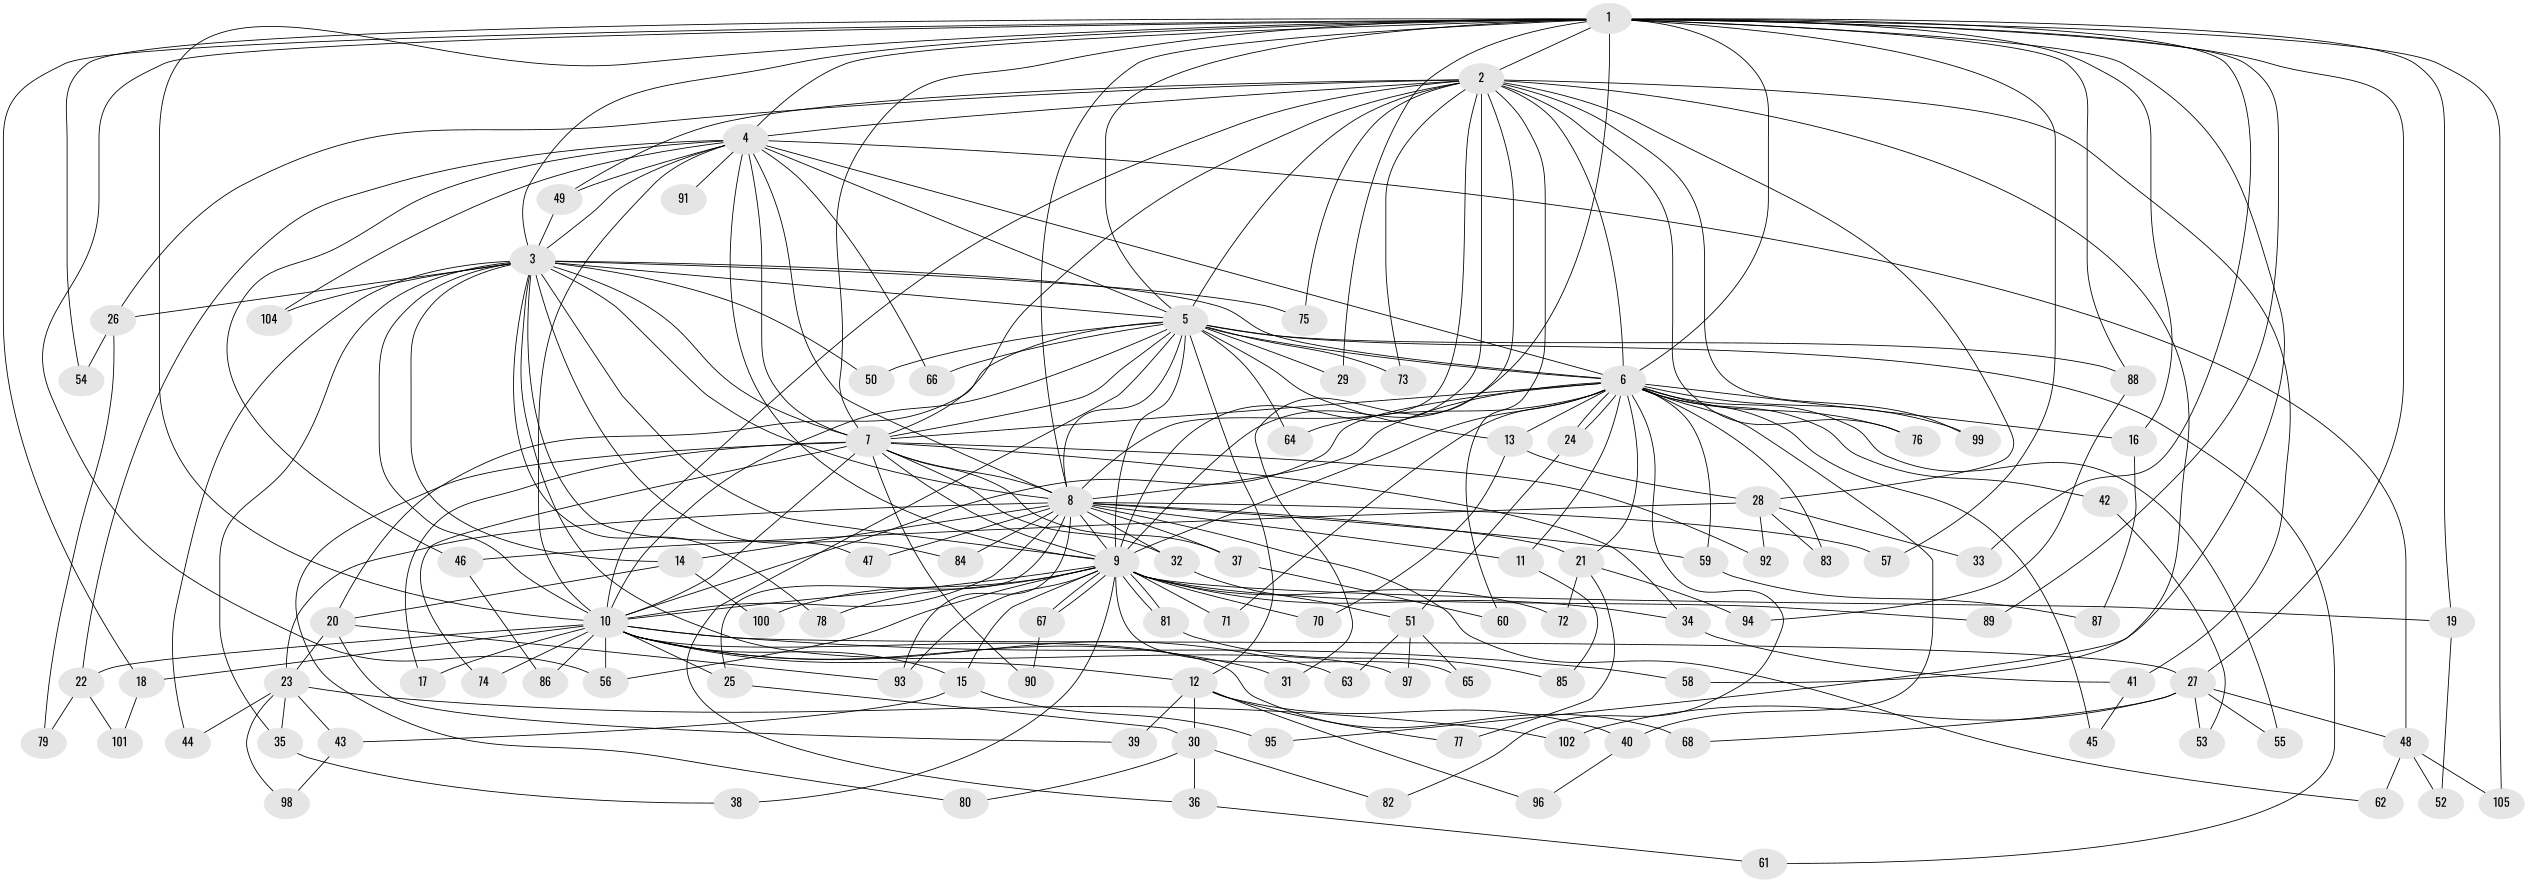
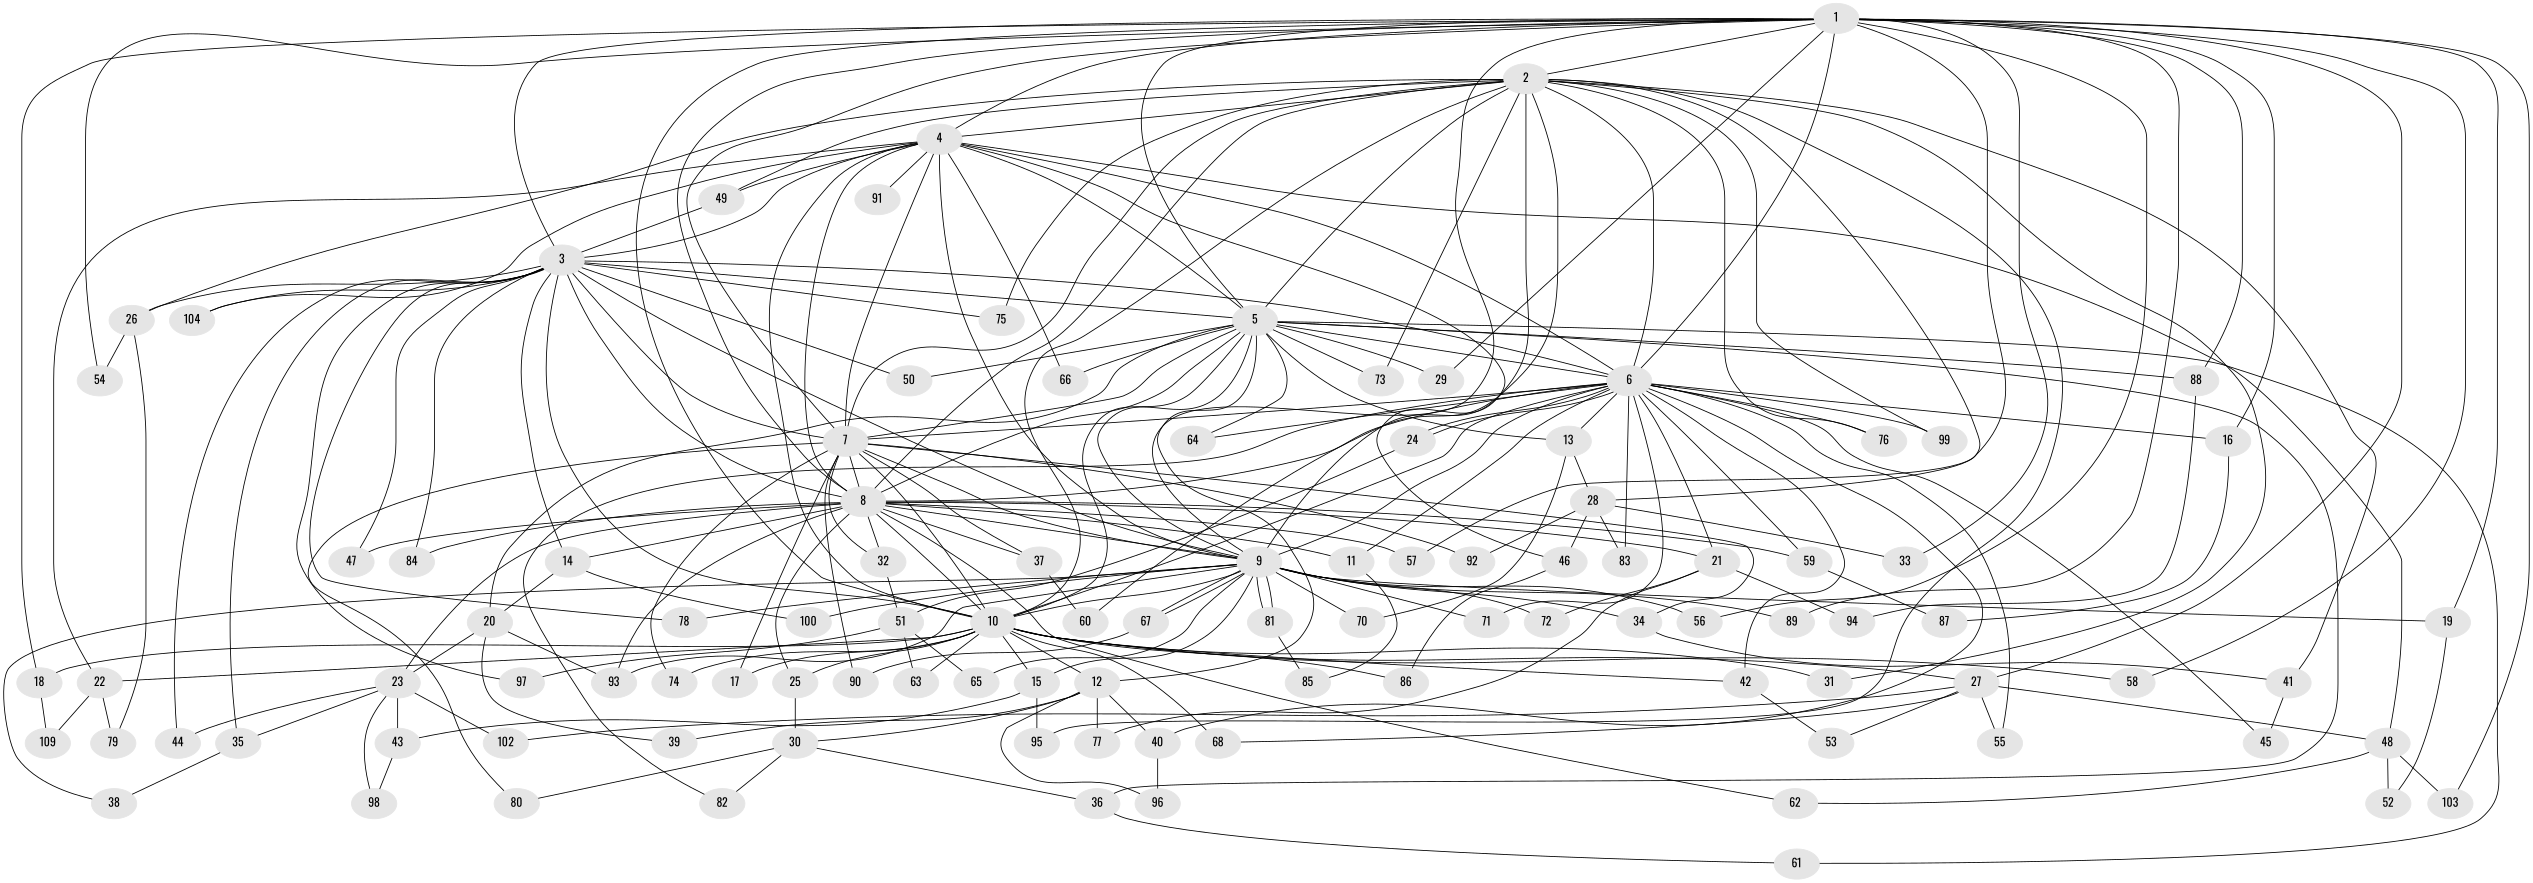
edge "10" -- "56": now "10" -- "42"
node "101": label "101" -> "109"
node "105": label "105" -> "103"
